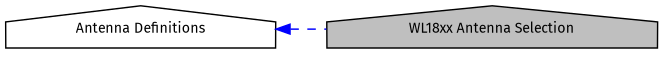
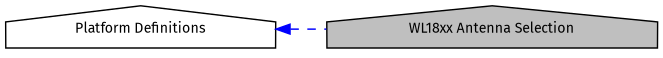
node "Antenna Definitions": label "Antenna Definitions" -> "Platform Definitions"
